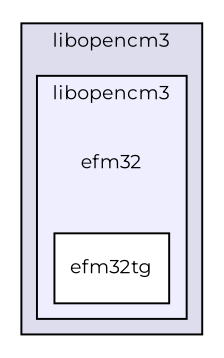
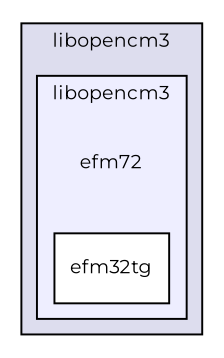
node "efm32": label "efm32" -> "efm72"
